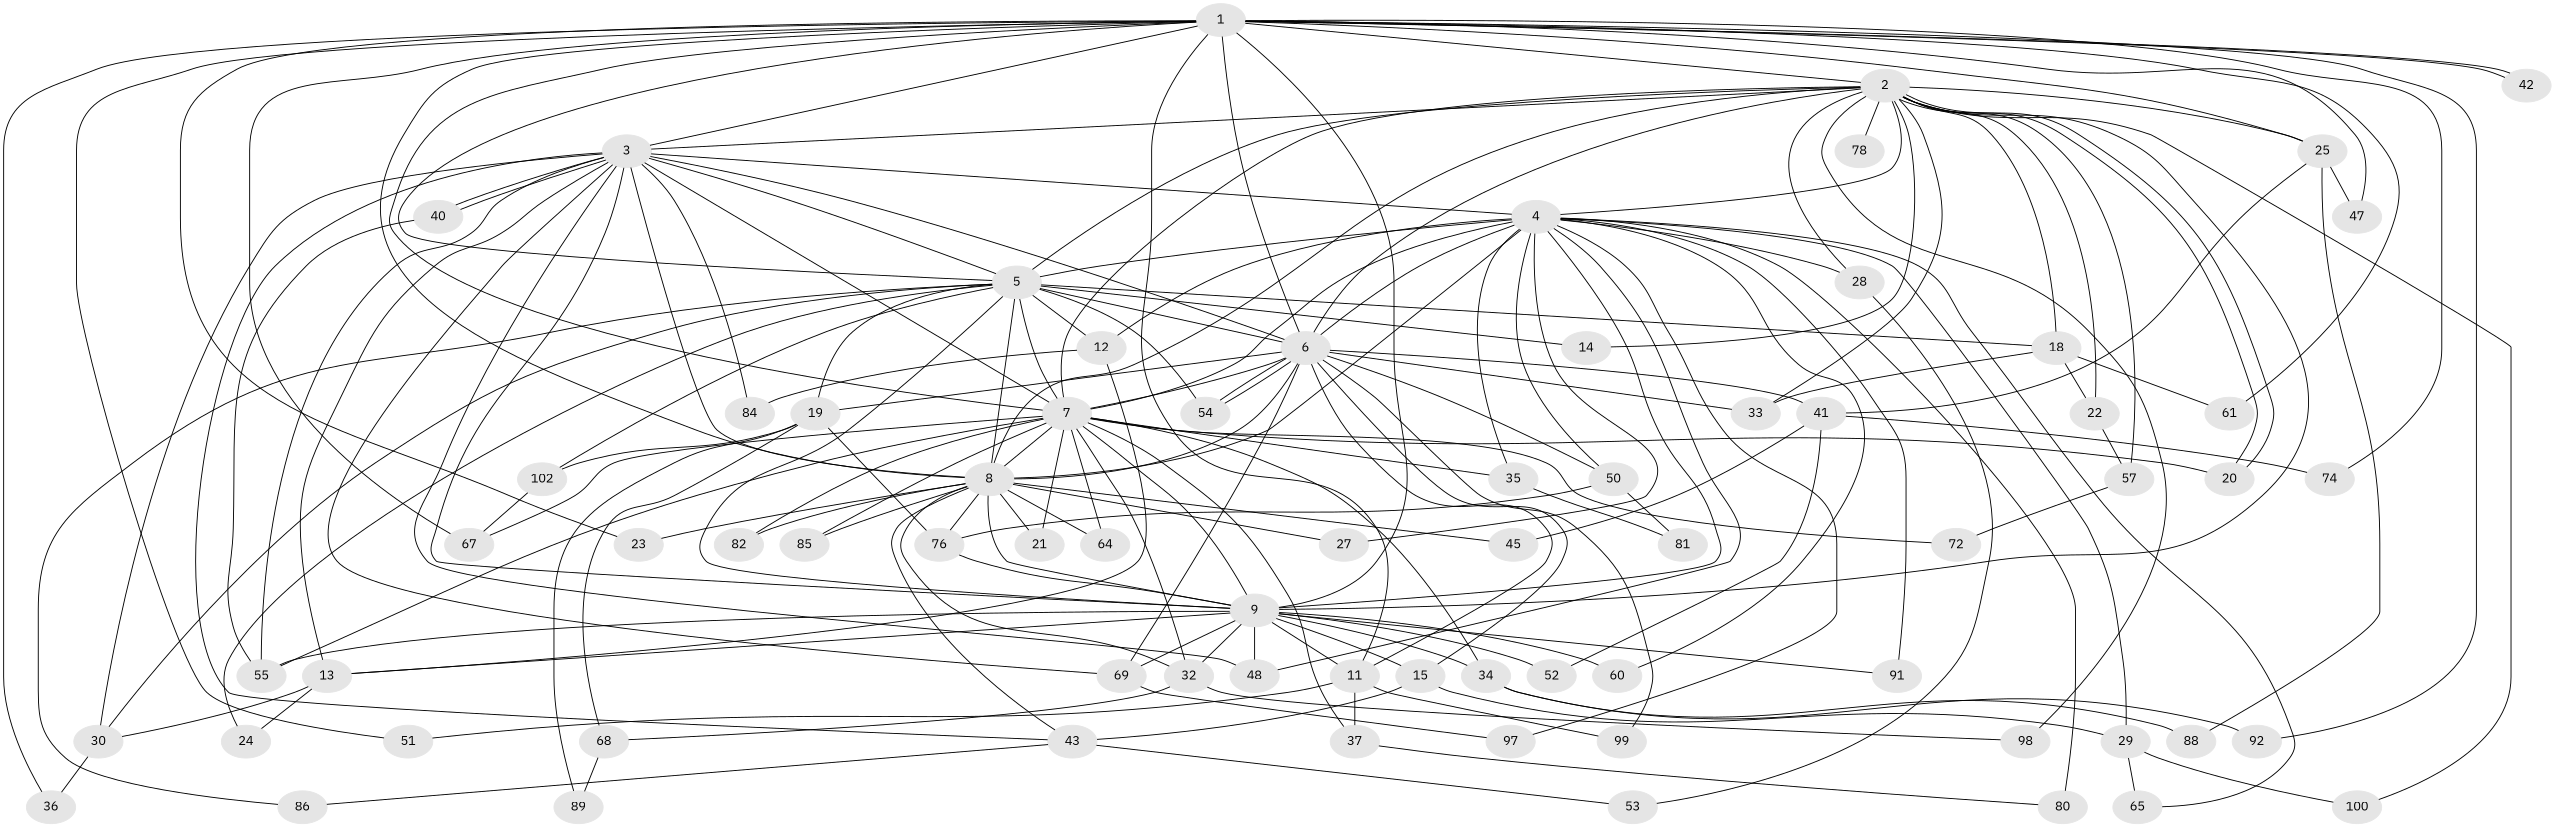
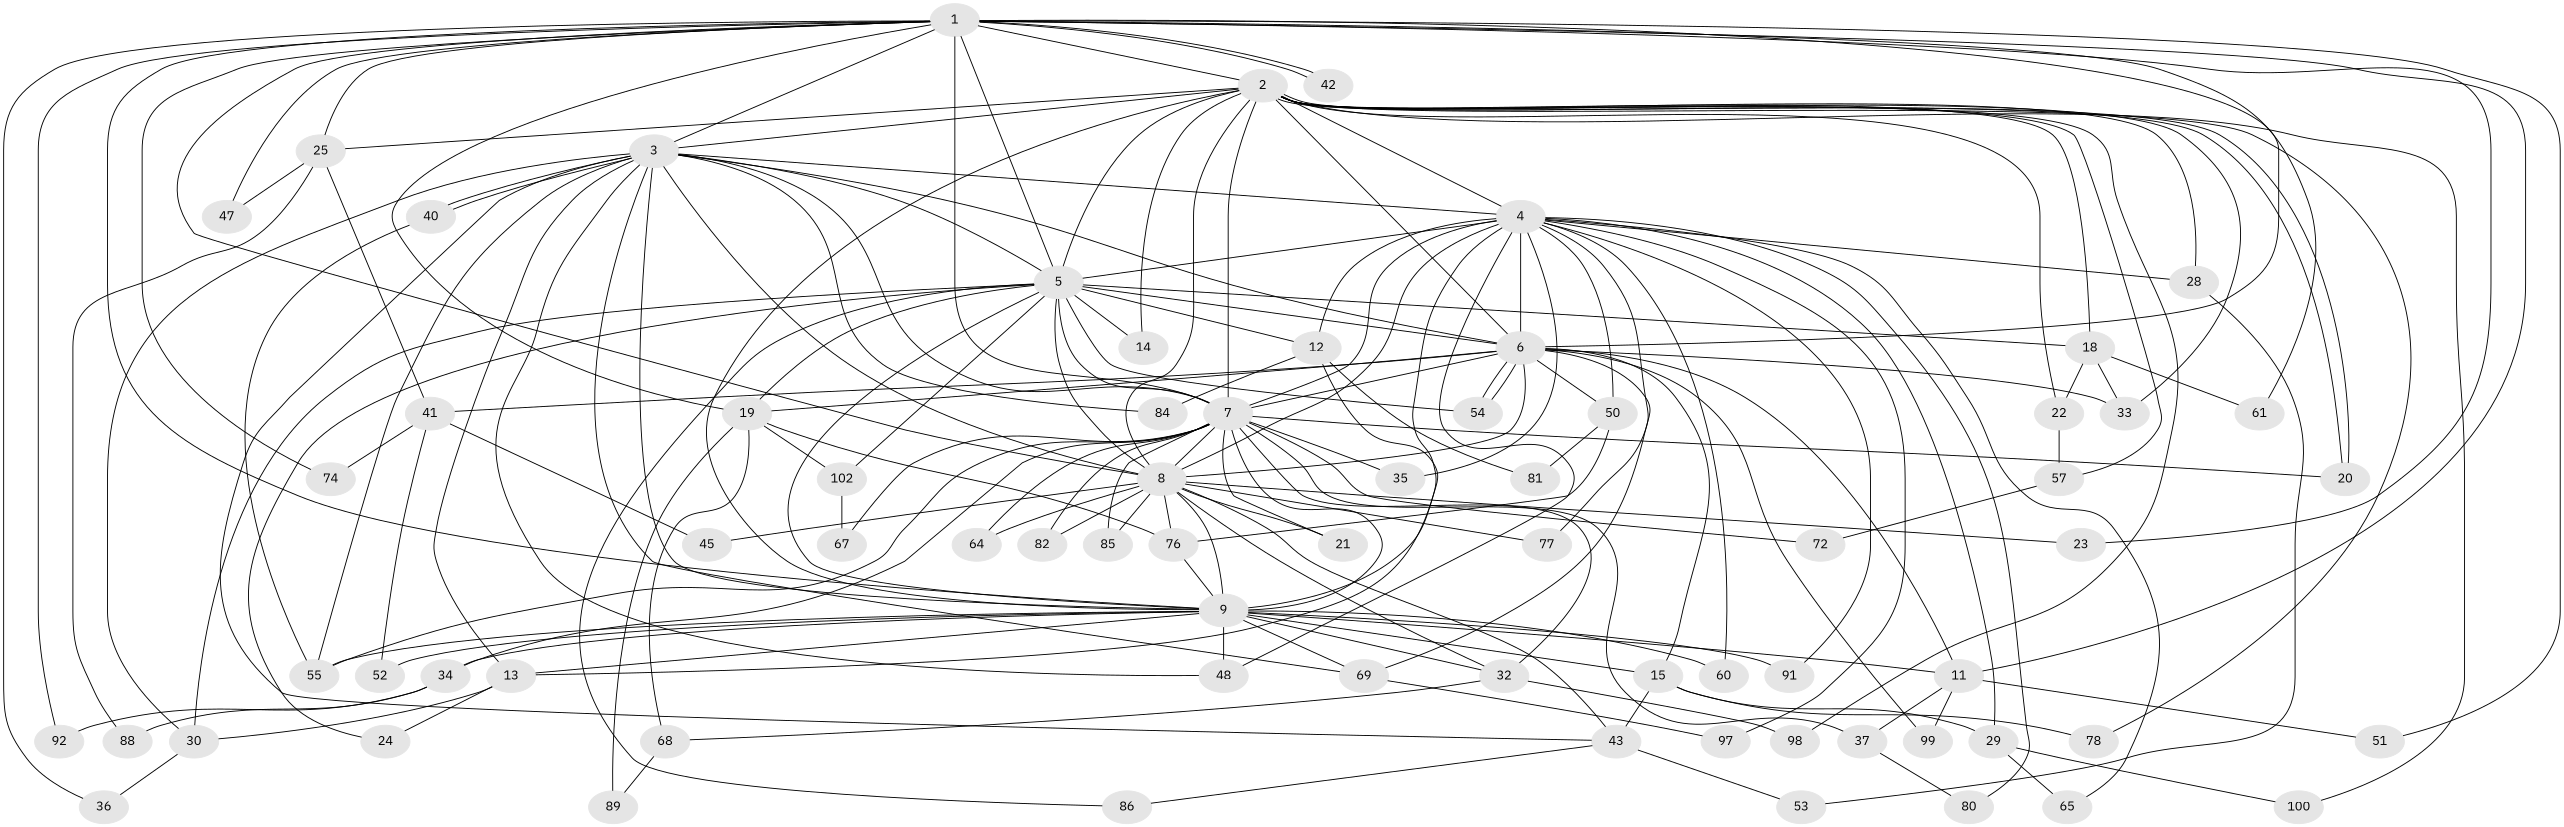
edge "1" -- "67": now "1" -- "19"
edge "35" -- "81": now "12" -- "81"
node "27": label "27" -> "77"
edge "15" -- "78": added
